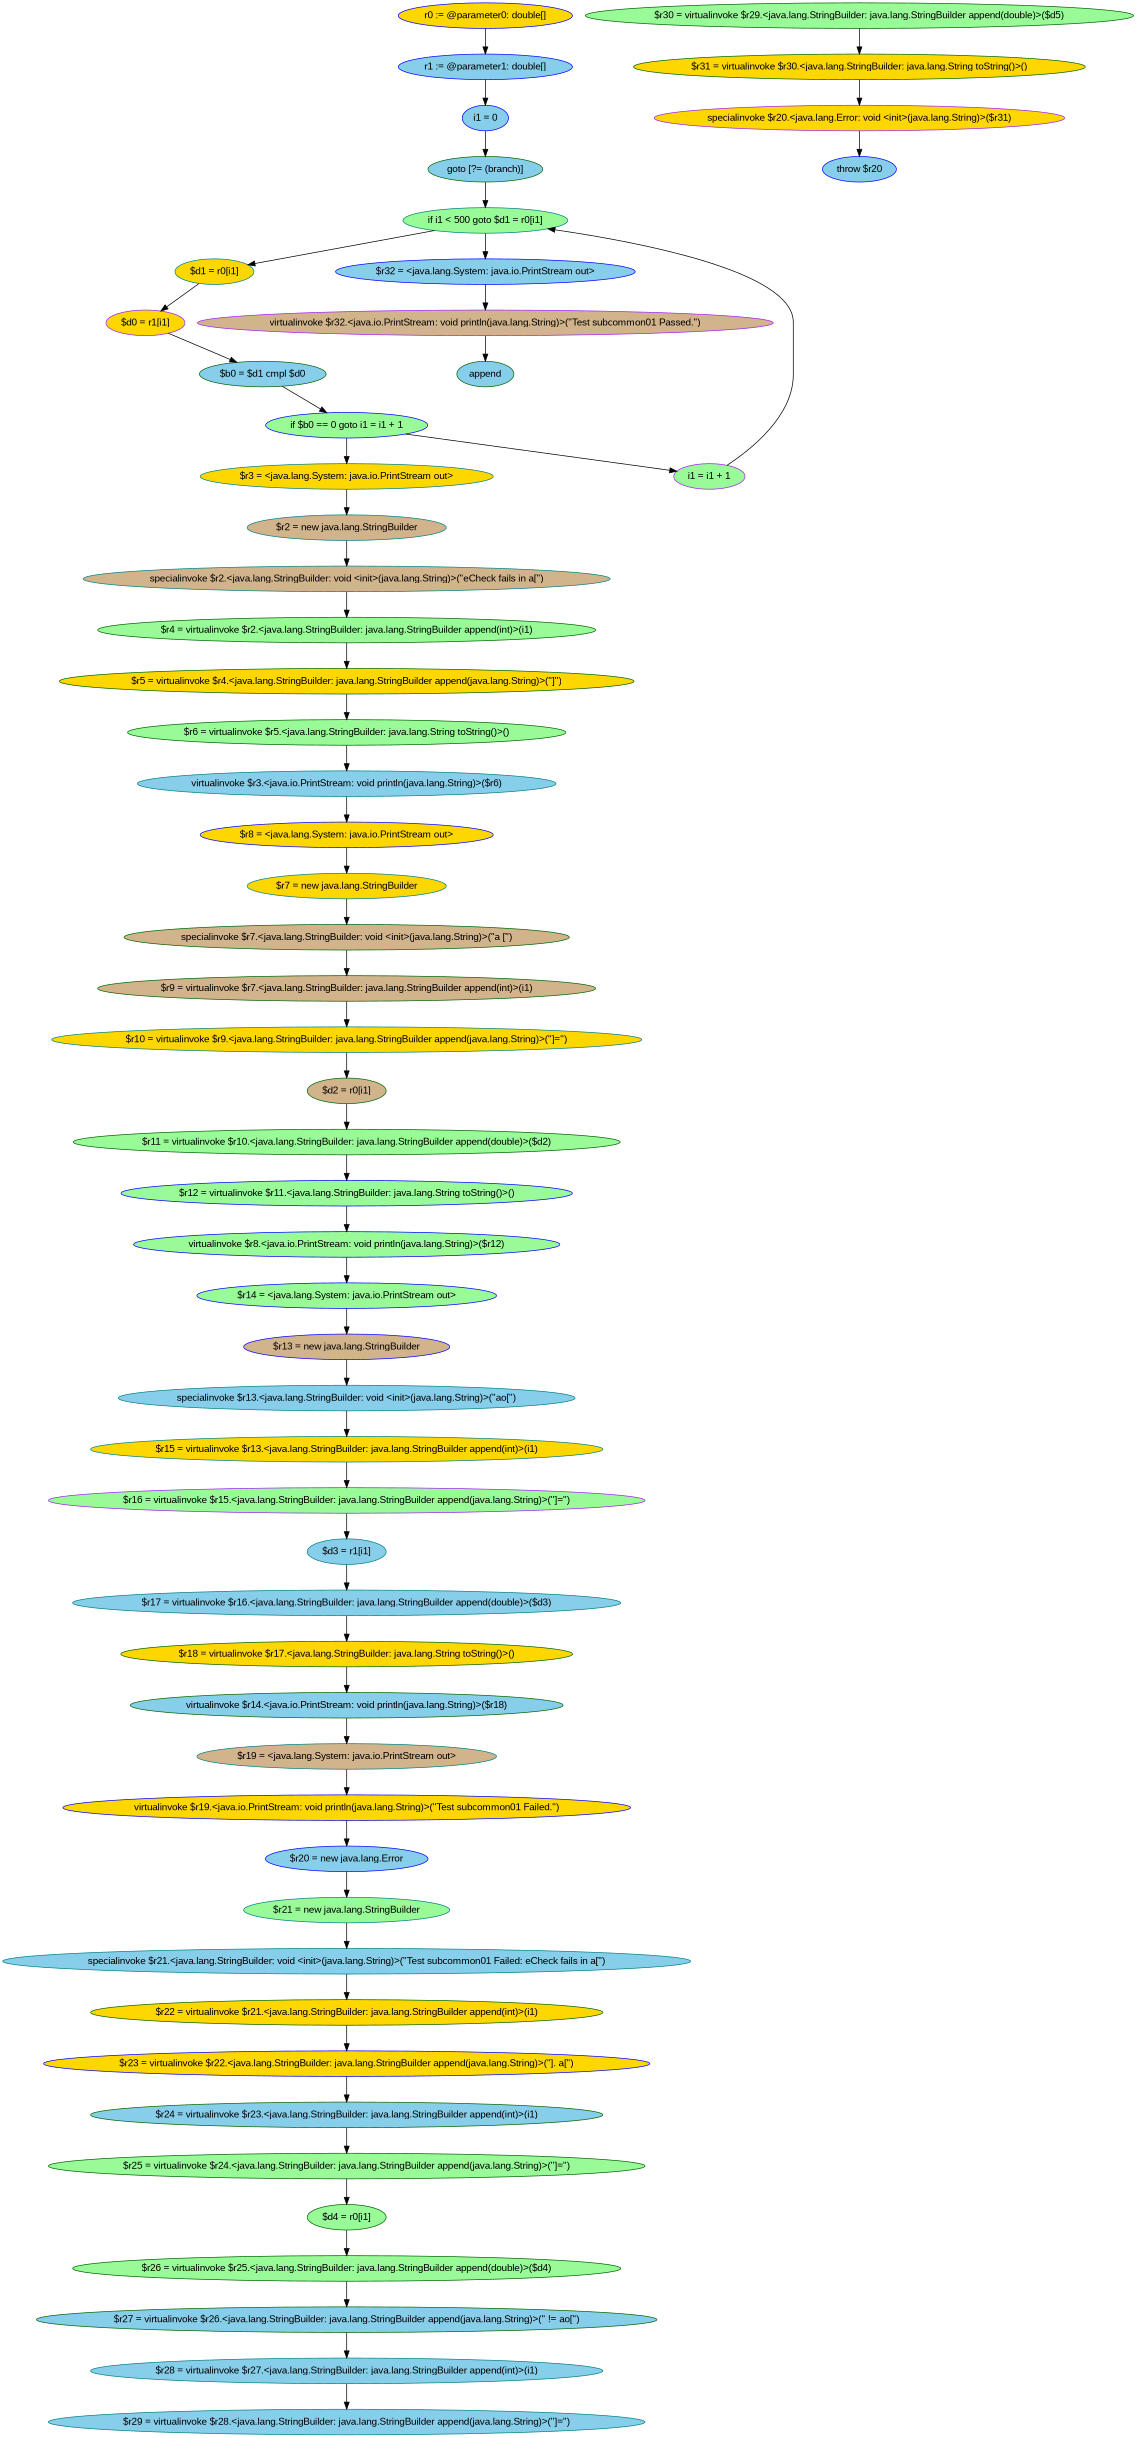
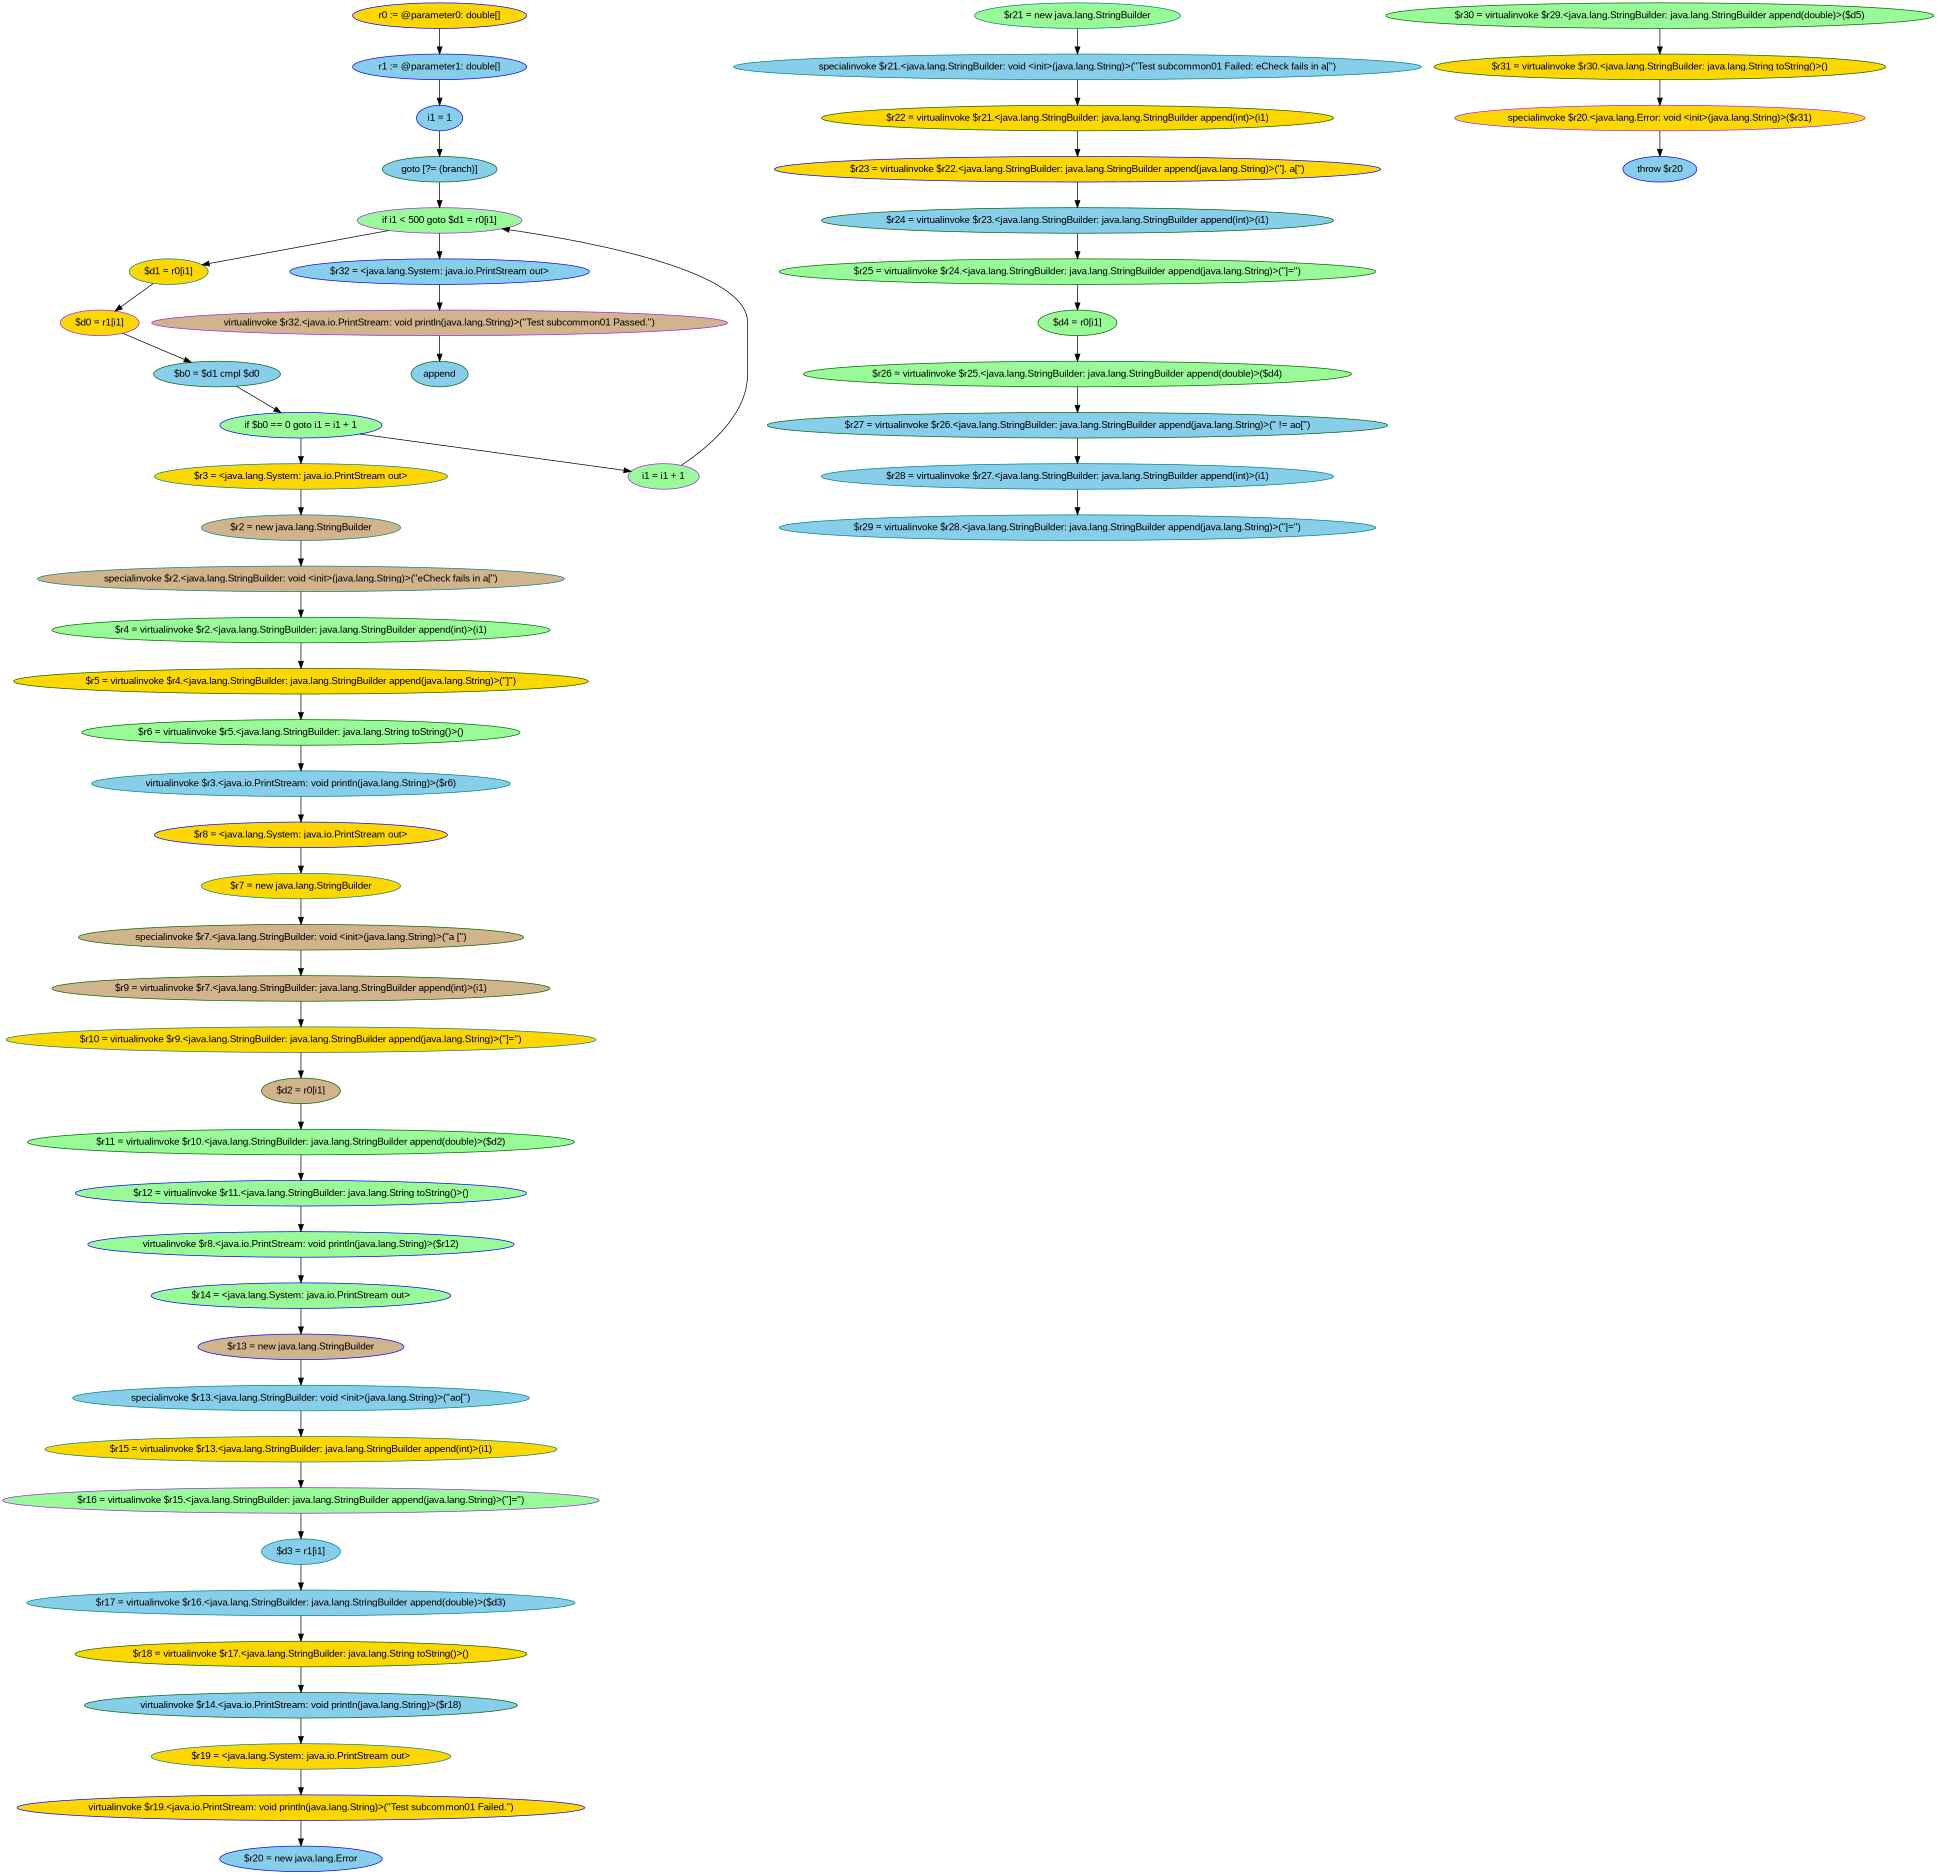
node "i1 = 0": label "i1 = 0" -> "i1 = 1"
node "if i1 < 500 goto $d1 = r0[i1]": color teal -> purple
node "$r19 = <java.lang.System: java.io.PrintStream out>": fillcolor tan -> gold
edge "$r20 = new java.lang.Error" -> "$r21 = new java.lang.StringBuilder": removed
